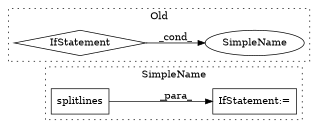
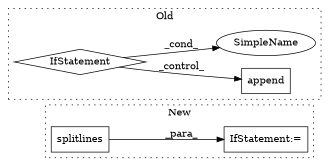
cluster "SimpleName": label "SimpleName" -> "New"
node "append": added
